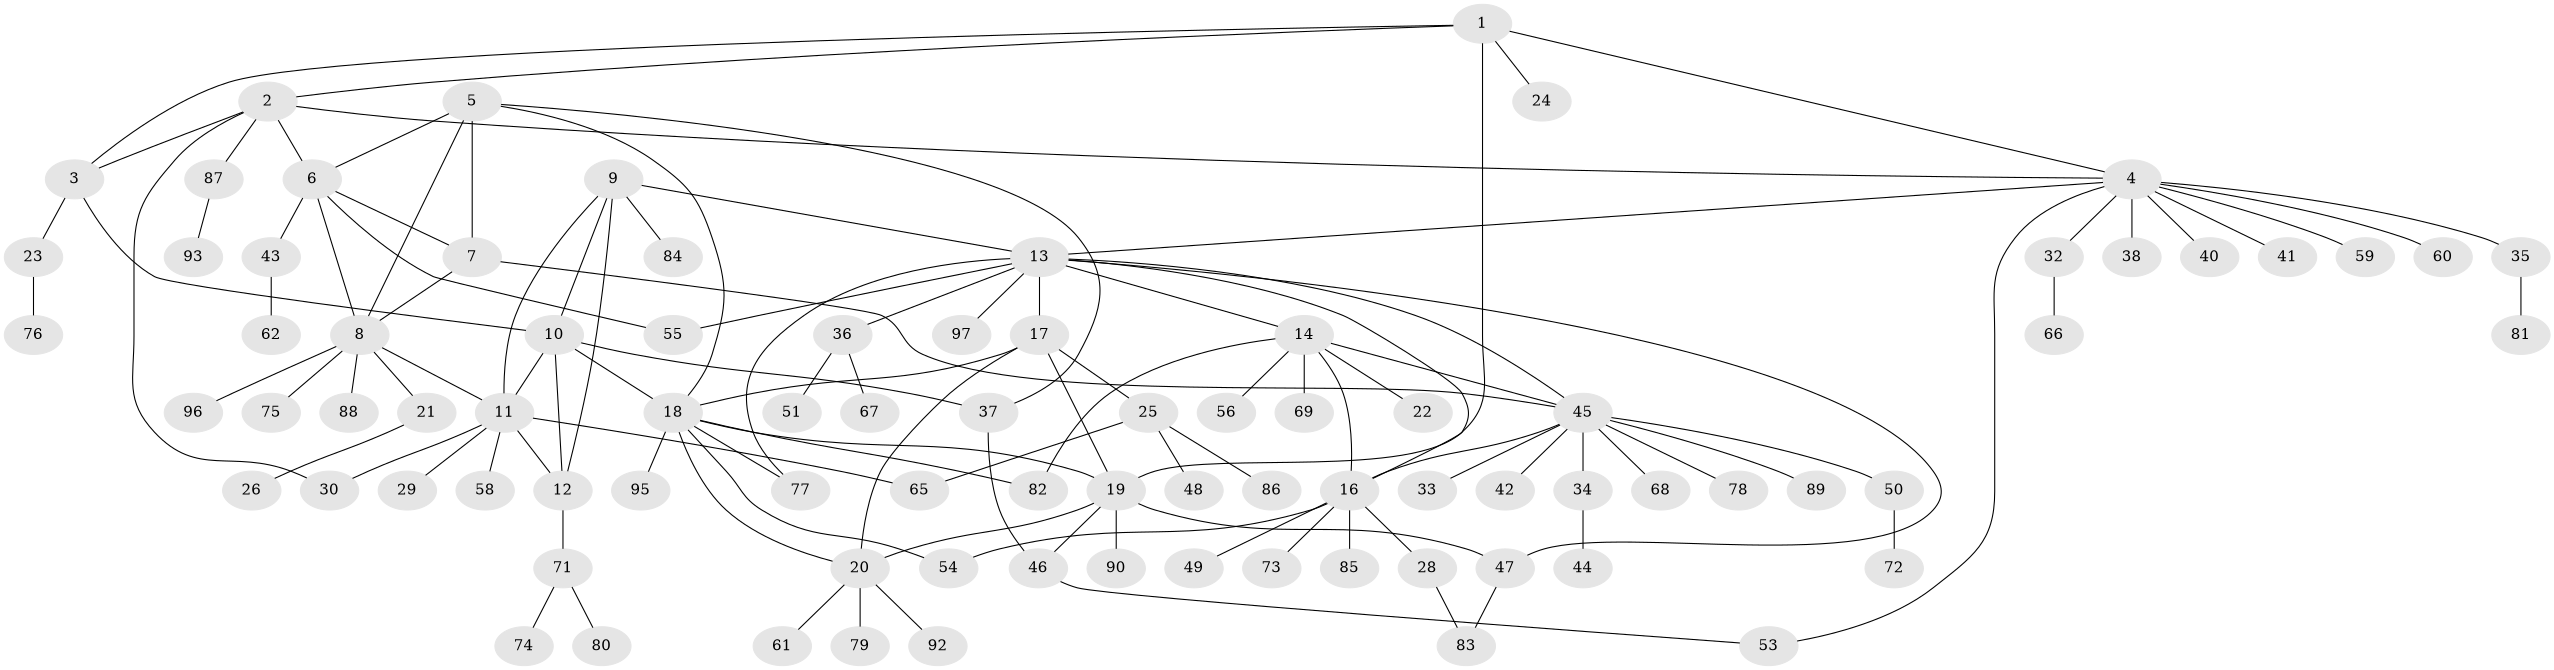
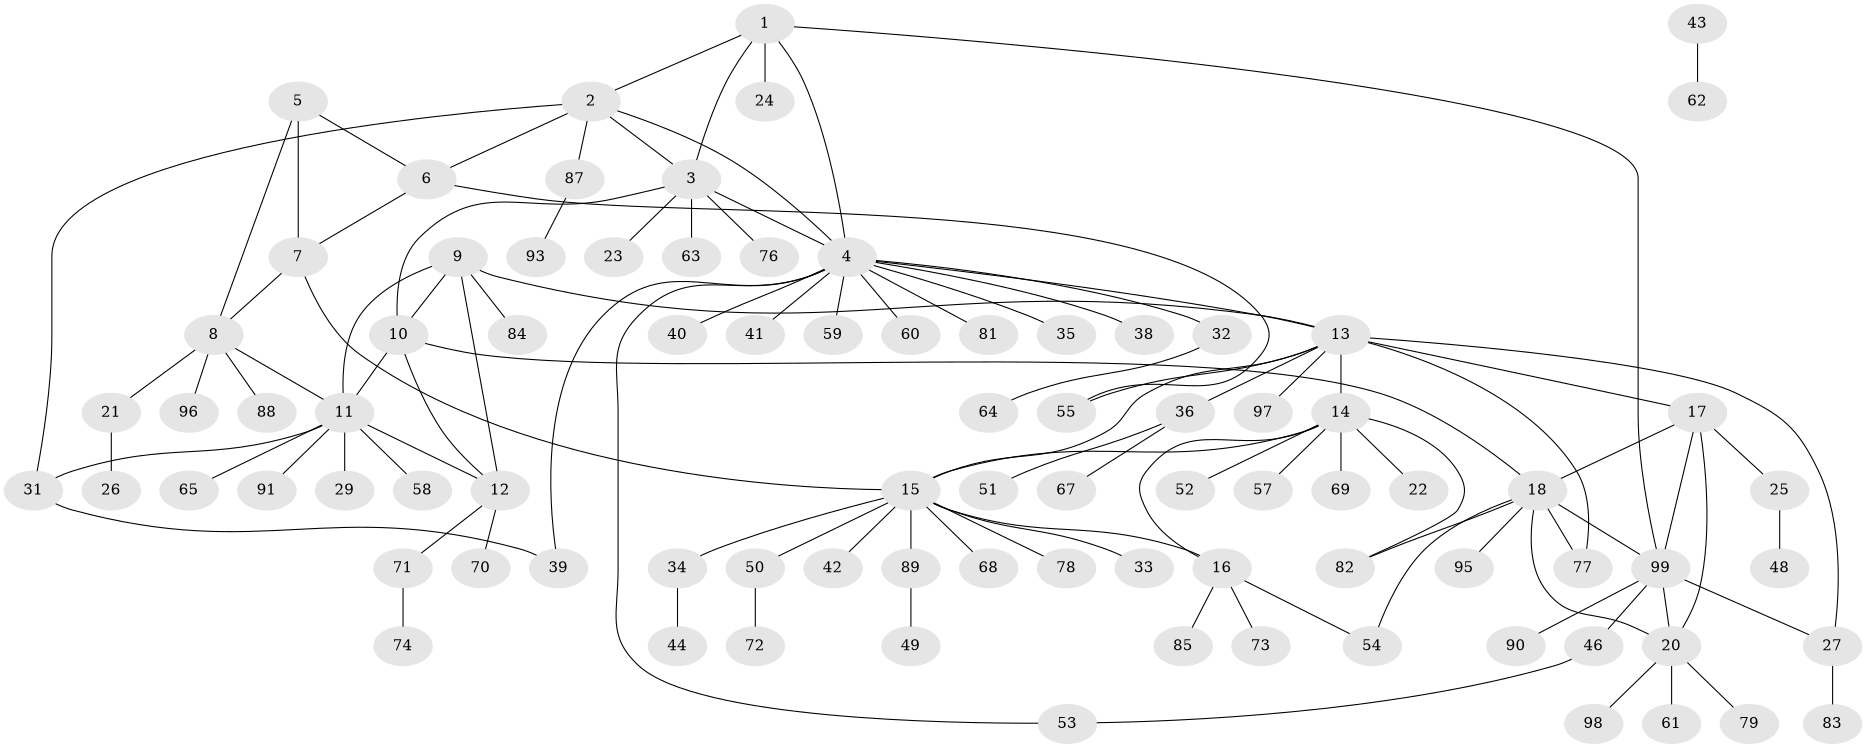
edge "5" -- "18": removed
edge "6" -- "43": removed
edge "3" -- "4": added
edge "6" -- "8": removed
node "63": added
edge "23" -- "76": now "3" -- "76"
edge "35" -- "81": now "4" -- "81"
edge "13" -- "16": removed
node "66": label "66" -> "64"
node "75": removed
node "37": removed
node "56": label "56" -> "52"
node "45": label "45" -> "15"
edge "25" -- "65": removed
node "91": added
node "30": label "30" -> "31"
node "19": label "19" -> "99"
node "57": added
node "86": removed
edge "16" -- "49": now "89" -- "49"
node "70": added
node "39": added
node "28": removed
node "47": label "47" -> "27"
node "80": removed
node "92": label "92" -> "98"
